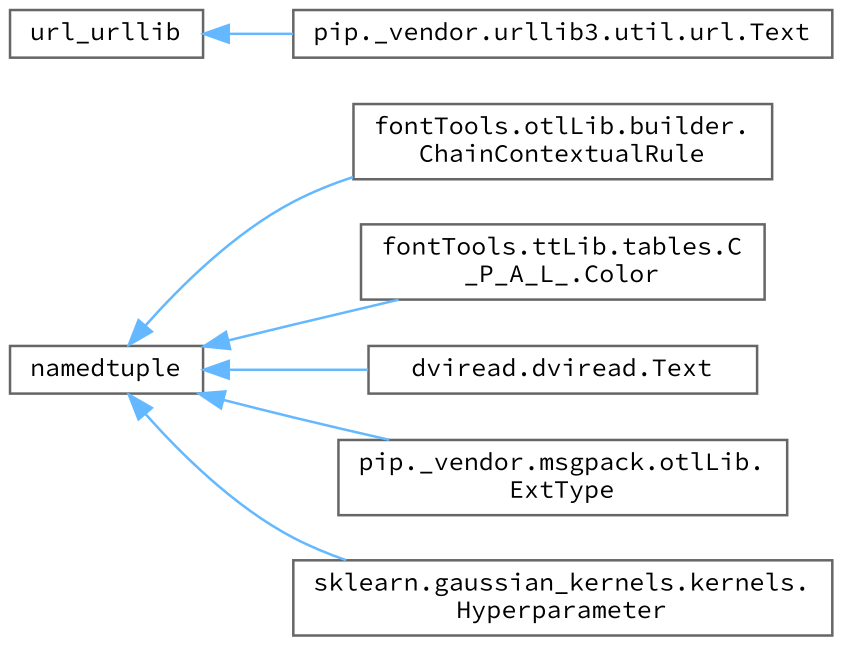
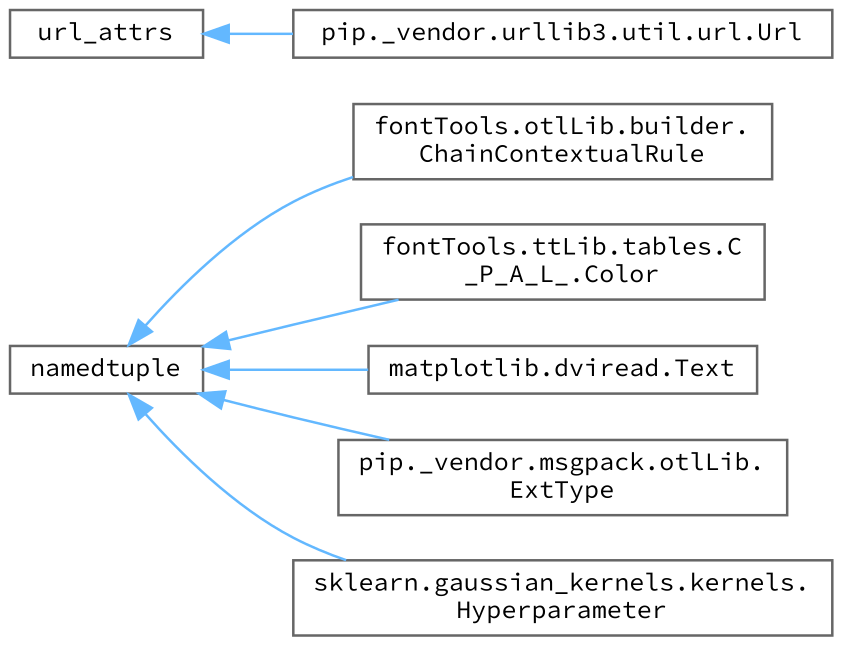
node "url_urllib": label "url_urllib" -> "url_attrs"
node "pip._vendor.urllib3.util.url.Text": label "pip._vendor.urllib3.util.url.Text" -> "pip._vendor.urllib3.util.url.Url"
node "dviread.dviread.Text": label "dviread.dviread.Text" -> "matplotlib.dviread.Text"
